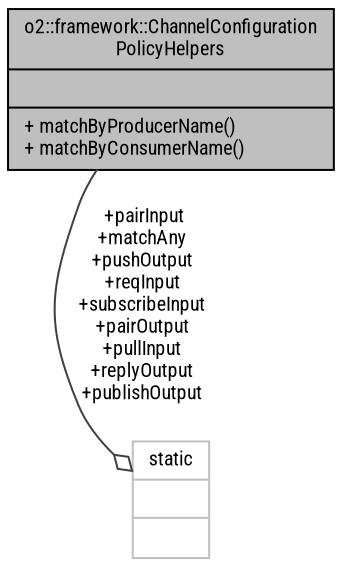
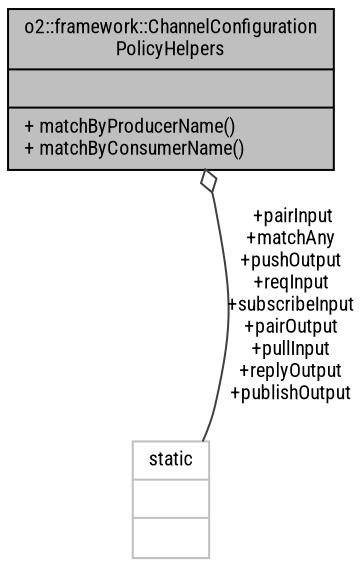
edge "o2::framework::ChannelConfiguration" -> "static": reversed
